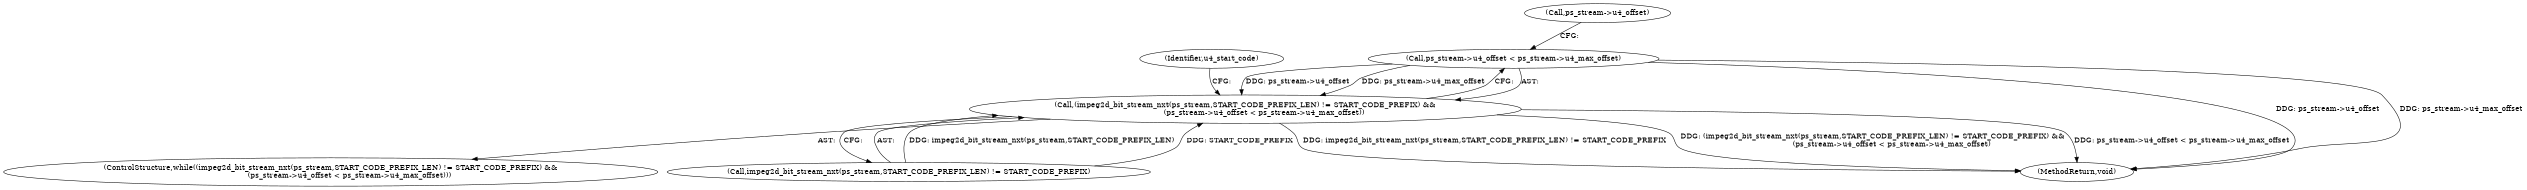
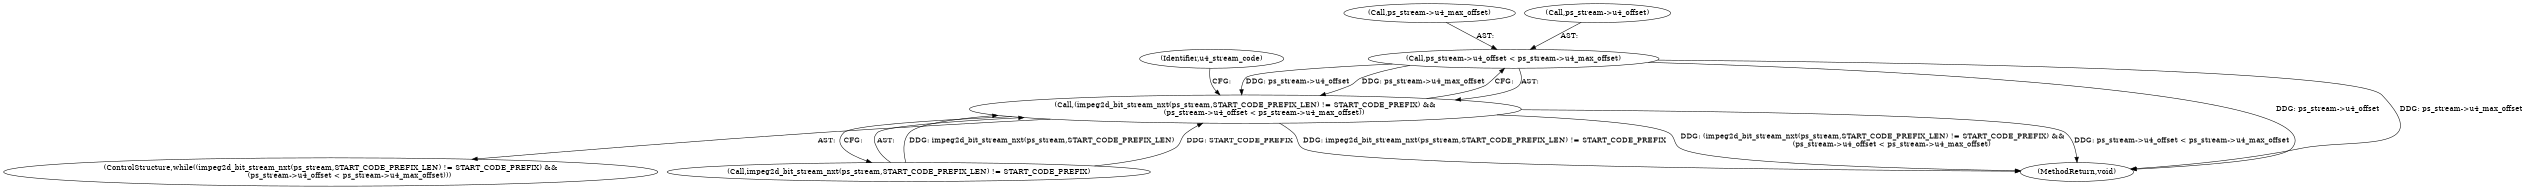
node "(Call,ps_stream->u4_max_offset)": added
edge "(Call,ps_stream->u4_offset)" -> "(Call,ps_stream->u4_offset < ps_stream->u4_max_offset)": label "CFG: " -> "AST: "
node "(Identifier,u4_start_code)": label "(Identifier,u4_start_code)" -> "(Identifier,u4_stream_code)"
